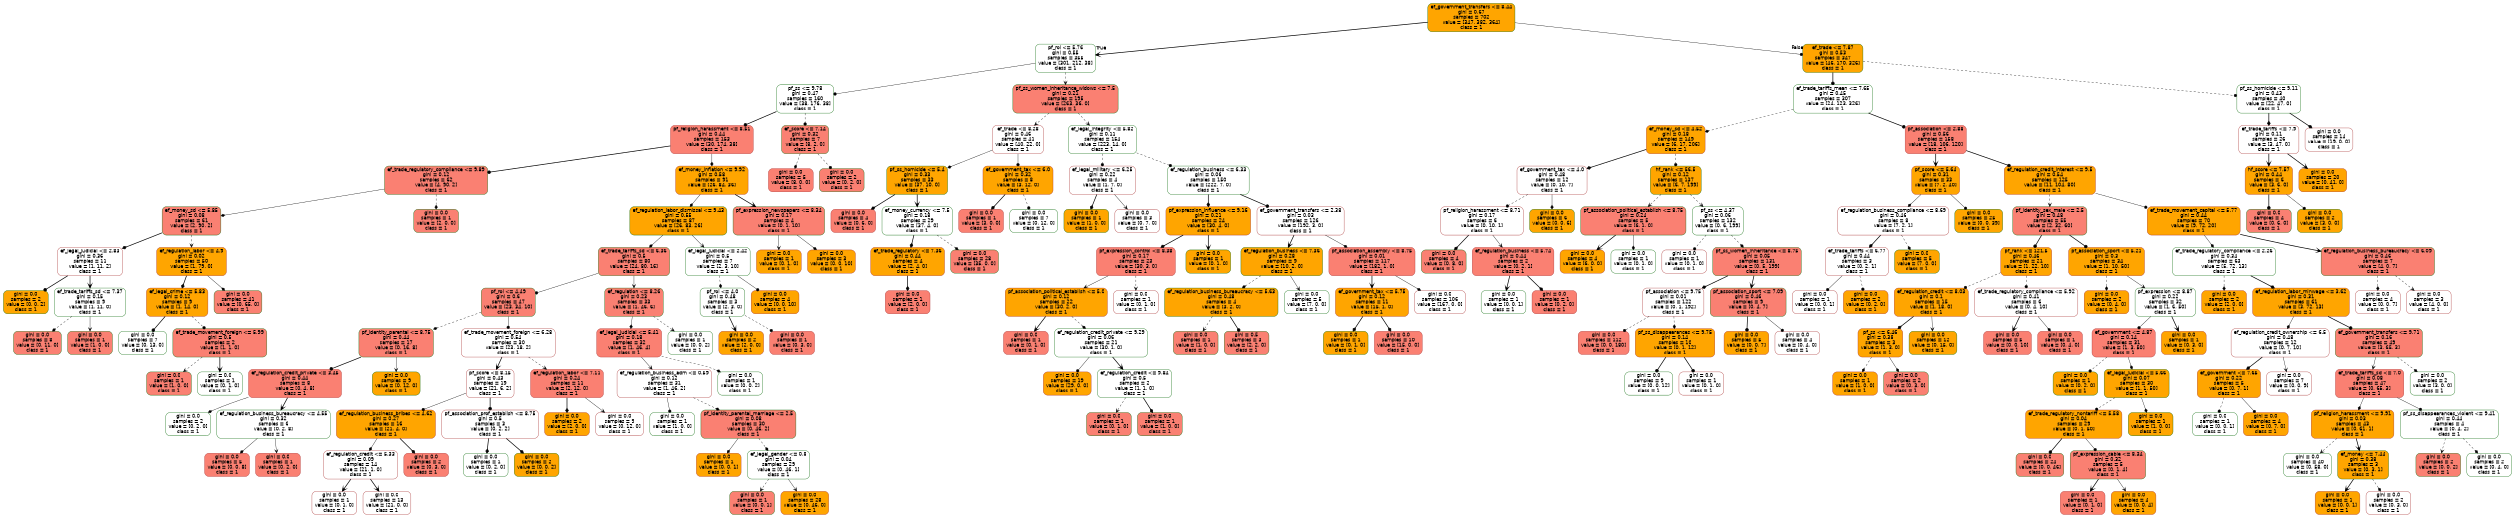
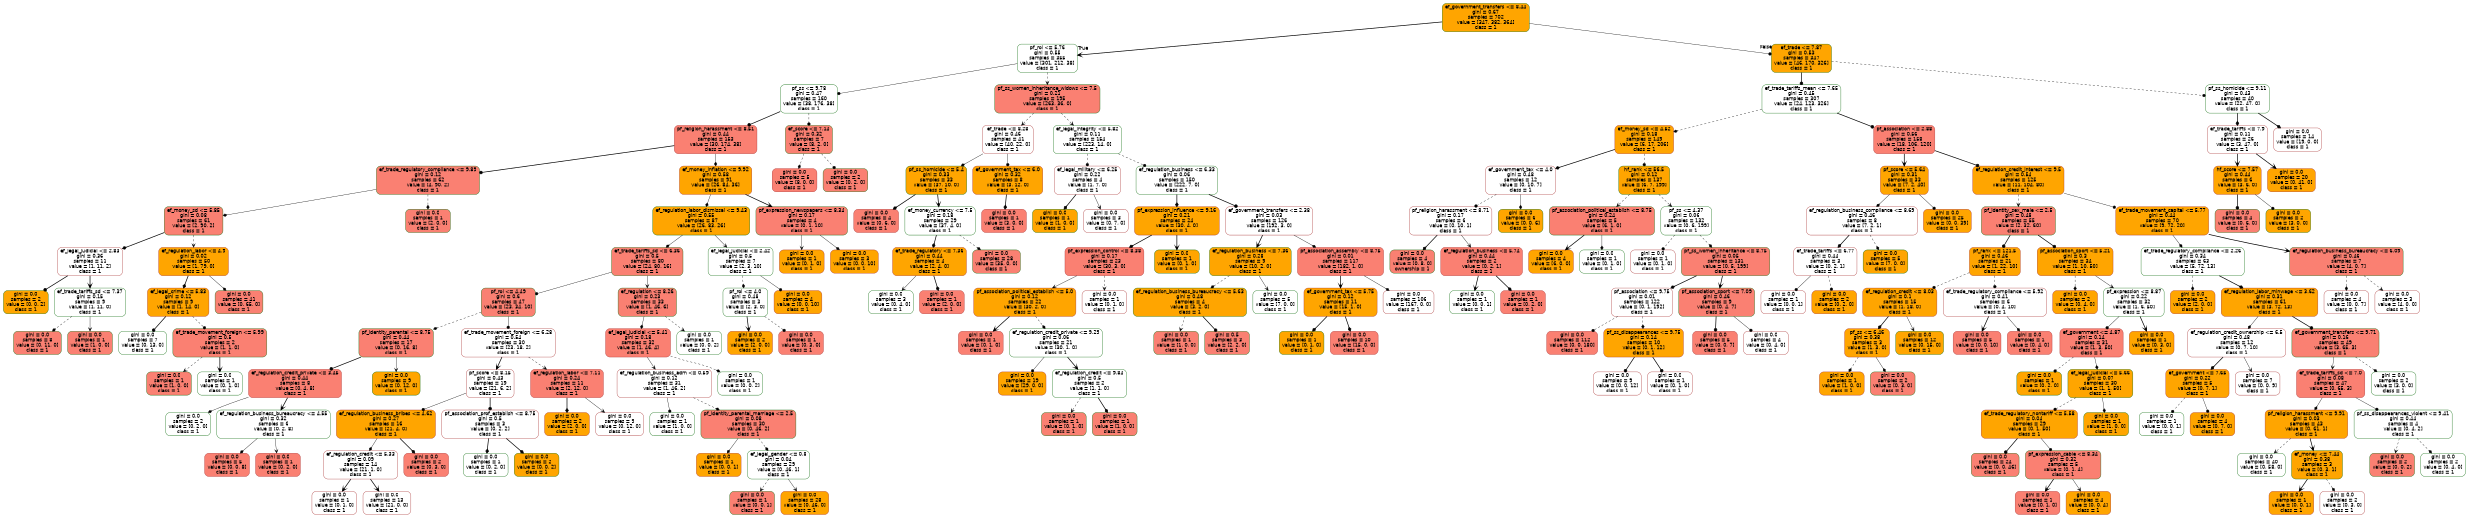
node "gini = 0.0 samples = 7 value = [0, 12, 0] class = 1": removed
node "gini = 0.0 samples = 25 value = [0, 0, 39] class = 1": color darkgreen -> brown
node "gini = 0.0 samples = 4 value = [0, 8, 0] class = 1": label "gini = 0.0 samples = 4 value = [0, 8, 0] class = 1" -> "gini = 0.0 samples = 4 value = [0, 8, 0] ownership = 1"
node "gini = 0.0 samples = 3 value = [0, 4, 0] class = 1": added
node "gini = 0.0 samples = 5 value = [0, 0, 7] class = 1": fillcolor orange -> salmon
node "gini = 0.0 samples = 9 value = [0, 0, 12] class = 1": color darkgreen -> brown
